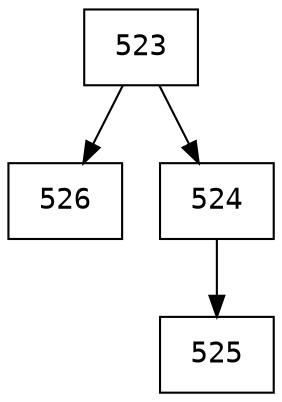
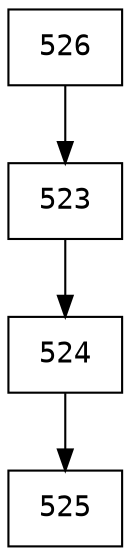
edge "523" -> "526": reversed
